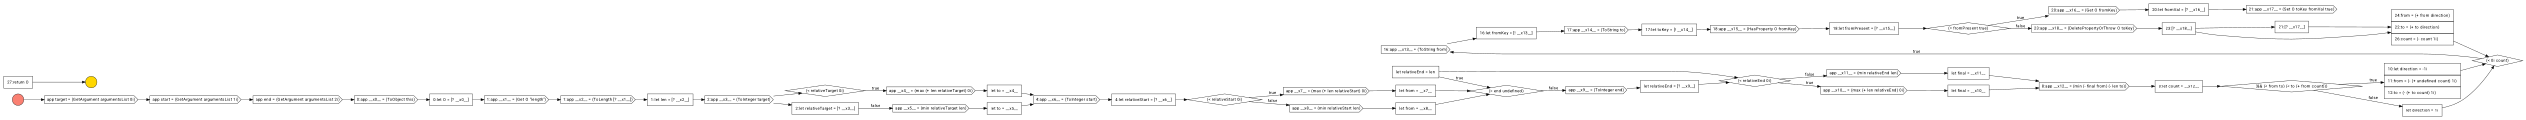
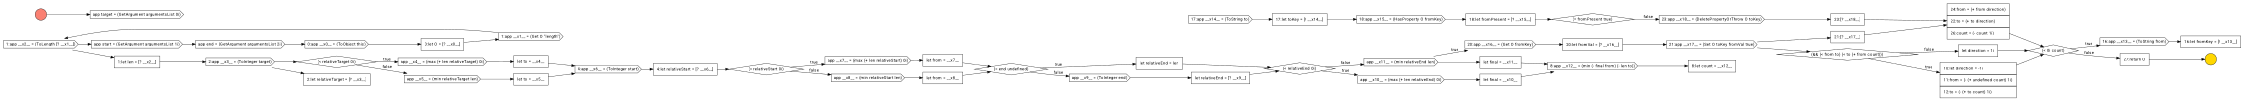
edge "(= fromPresent true)" -> "20:app __x16__ = (Get O fromKey)": now "app __x11__ = (min relativeEnd len)" -> "20:app __x16__ = (Get O fromKey)"
edge "23:[? __x18__]" -> "21:[? __x17__]": now "21:app __x17__ = (Set O toKey fromVal true)" -> "21:[? __x17__]"
edge "16:let fromKey = [! __x13__]" -> "17:app __x14__ = (ToString to)": removed
edge "(< 0i count)" -> "27:return O": added, label "false"
edge "let relativeEnd = len" -> "(= end undefined)": reversed
edge "8:let count = __x12__" -> "(&& (< from to) (< to (+ from count)))": now "21:app __x17__ = (Set O toKey fromVal true)" -> "(&& (< from to) (< to (+ from count)))"
edge "app target = (GetArgument argumentsList 0i)" -> "app start = (GetArgument argumentsList 1i)": now "1:app __x2__ = (ToLength [? __x1__])" -> "app start = (GetArgument argumentsList 1i)"
edge "2:let relativeTarget = [? __x3__]" -> "app __x5__ = (min relativeTarget len)": now "(< relativeTarget 0i)" -> "app __x5__ = (min relativeTarget len)"
